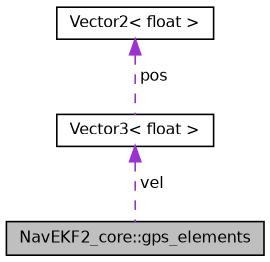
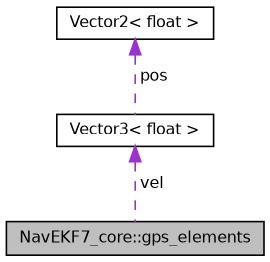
node "NavEKF2_core::gps_elements": label "NavEKF2_core::gps_elements" -> "NavEKF7_core::gps_elements"
